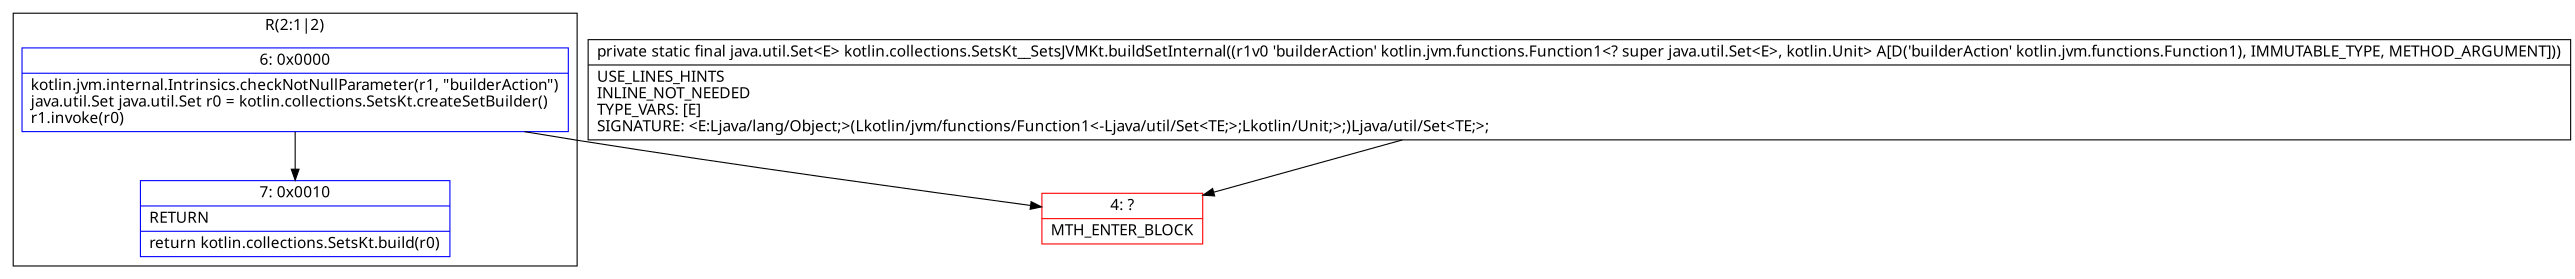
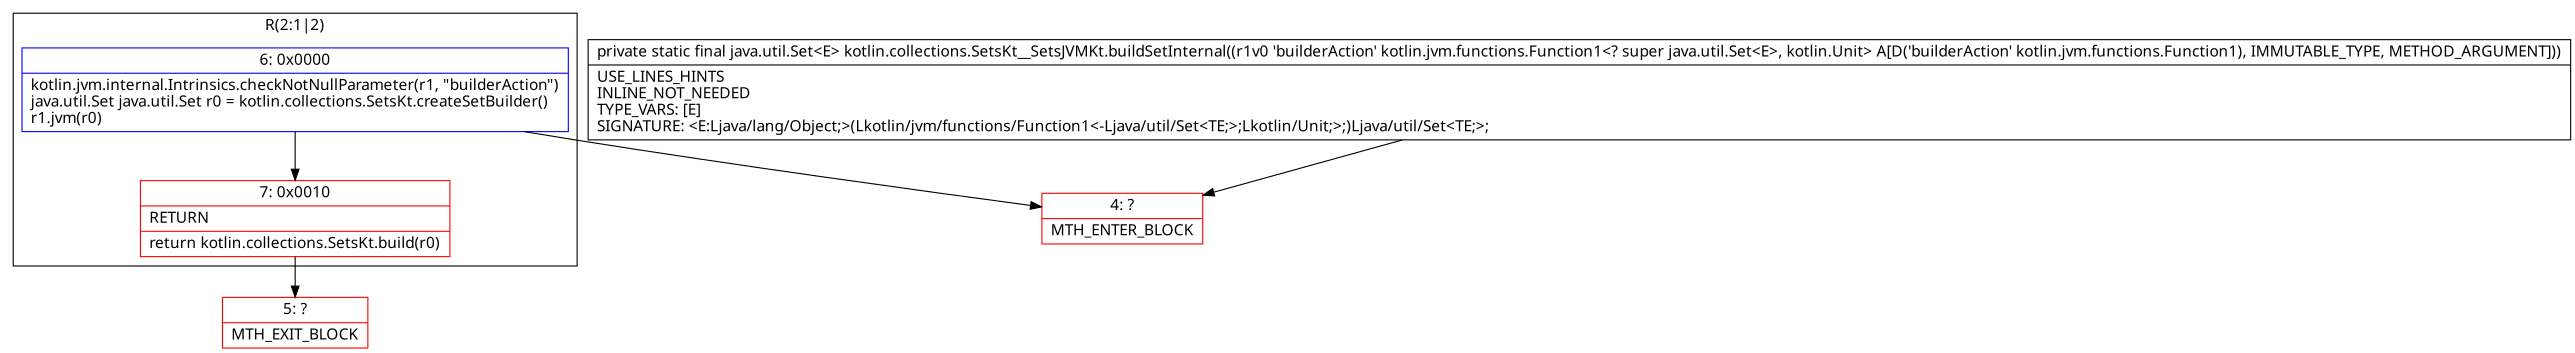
node "6: 0x0000": text "r1.invoke(r0)" -> "r1.jvm(r0)"
node "7: 0x0010": color blue -> red
node "5: ?": added
